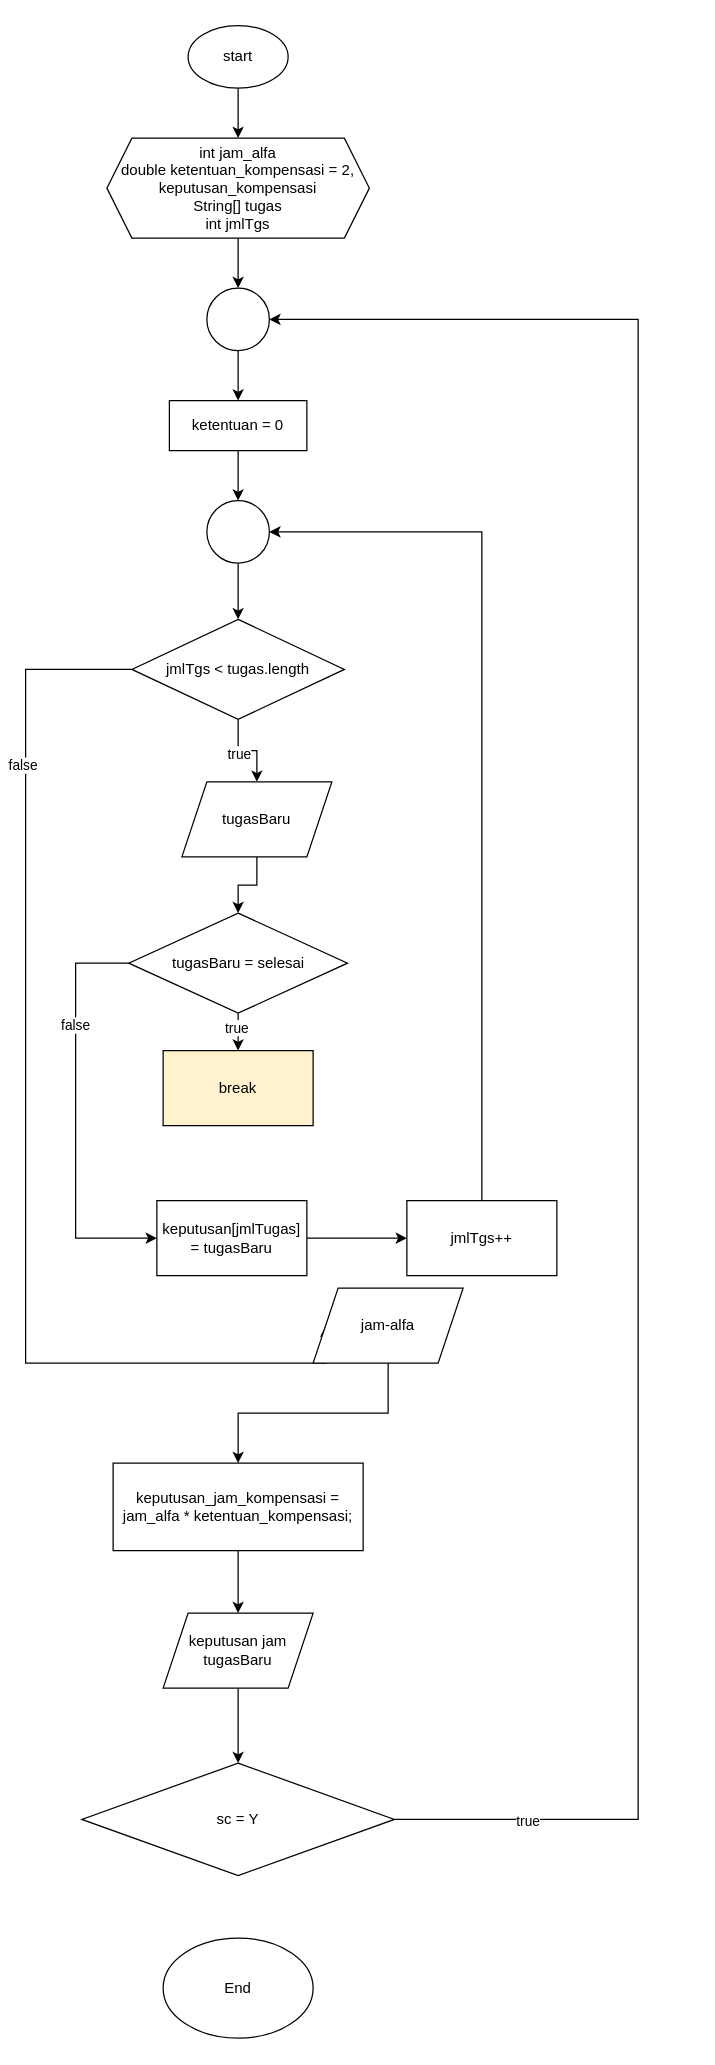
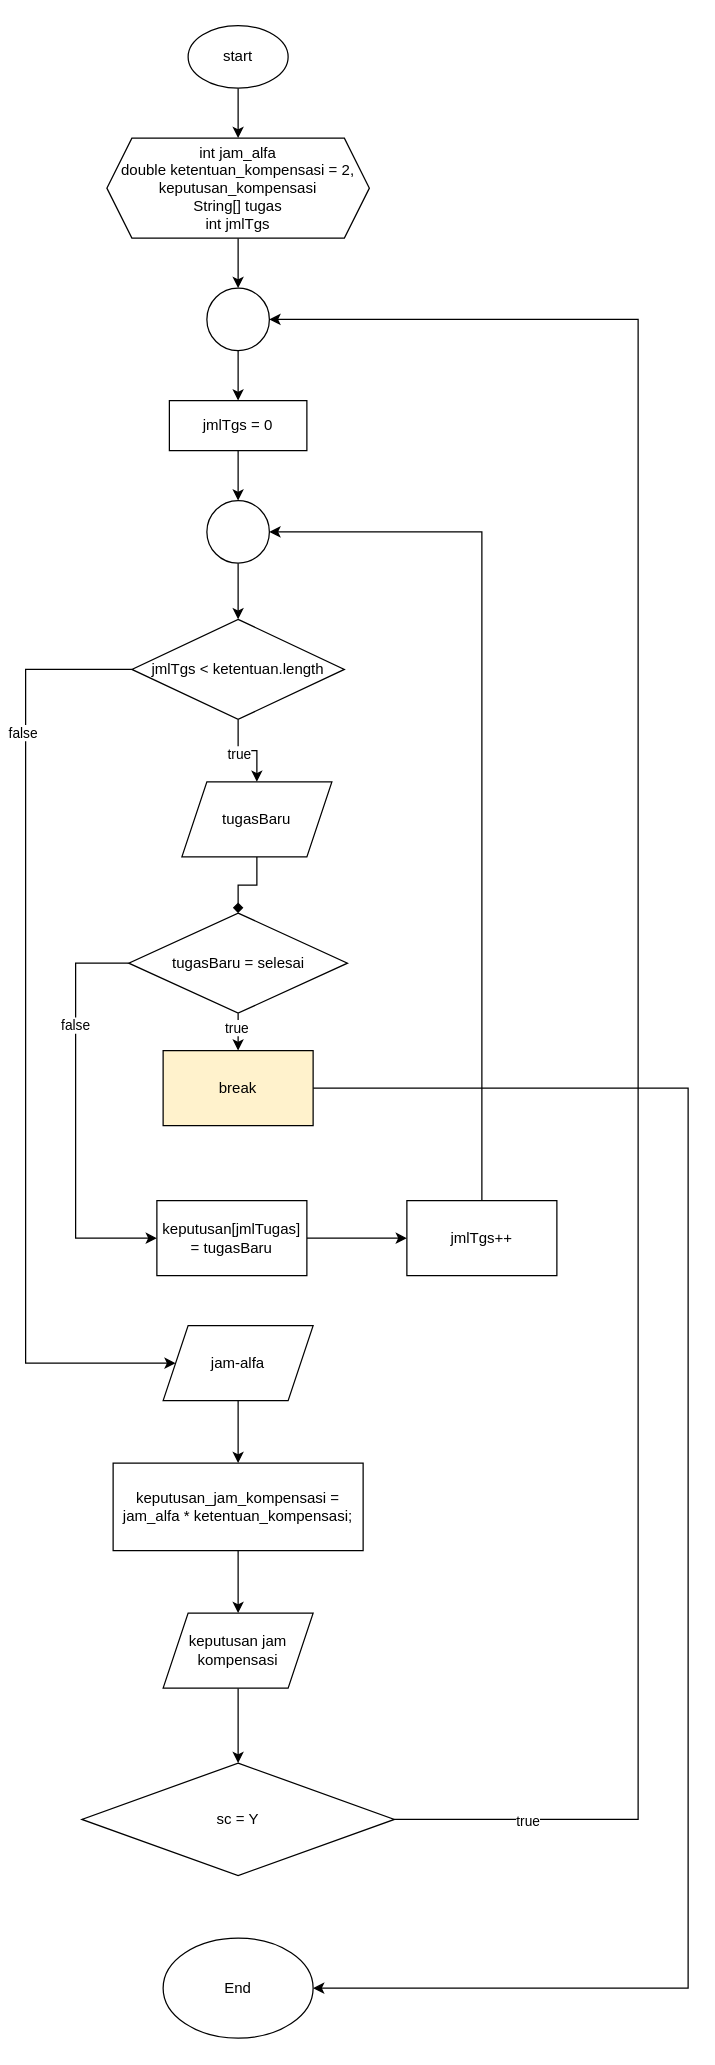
node "ketentuan = 0": label "ketentuan = 0" -> "jmlTgs = 0"
node "jmlTgs < tugas.length": label "jmlTgs < tugas.length" -> "jmlTgs < ketentuan.length"
edge "tugasBaru" -> "tugasBaru = selesai": arrowhead classic -> diamond
node "jam-alfa": moved (388, 1326) -> (238, 1363)
edge "break" -> "End": added
node "keputusan jam tugasBaru": label "keputusan jam tugasBaru" -> "keputusan jam kompensasi"
